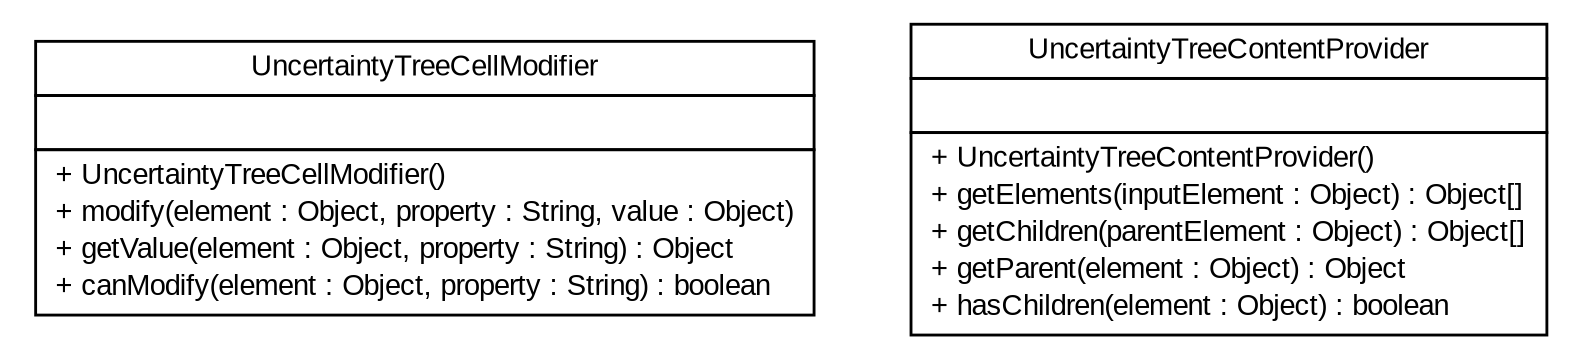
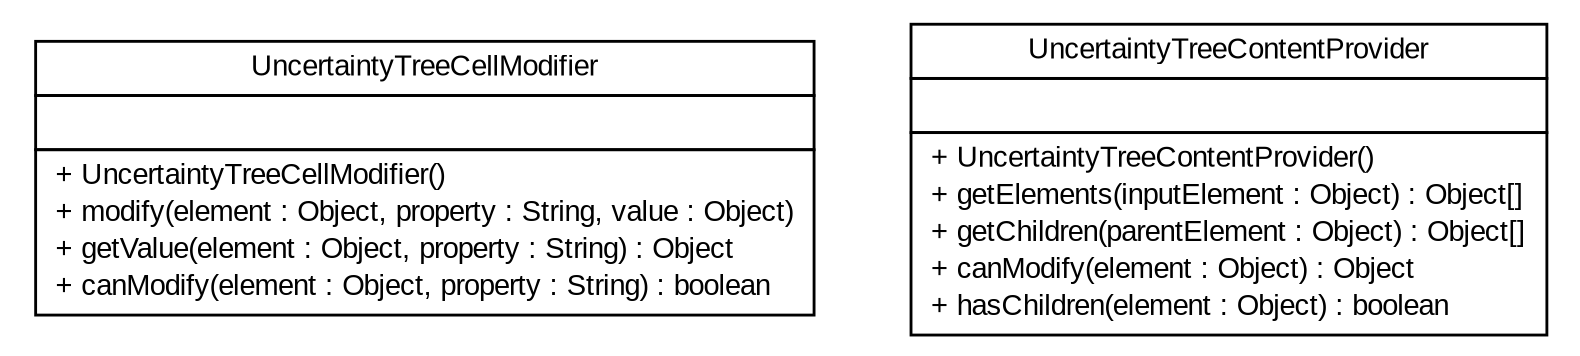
node "UncertaintyTreeContentProvider": text "+ getParent(element : Object) : Object" -> "+ canModify(element : Object) : Object"
